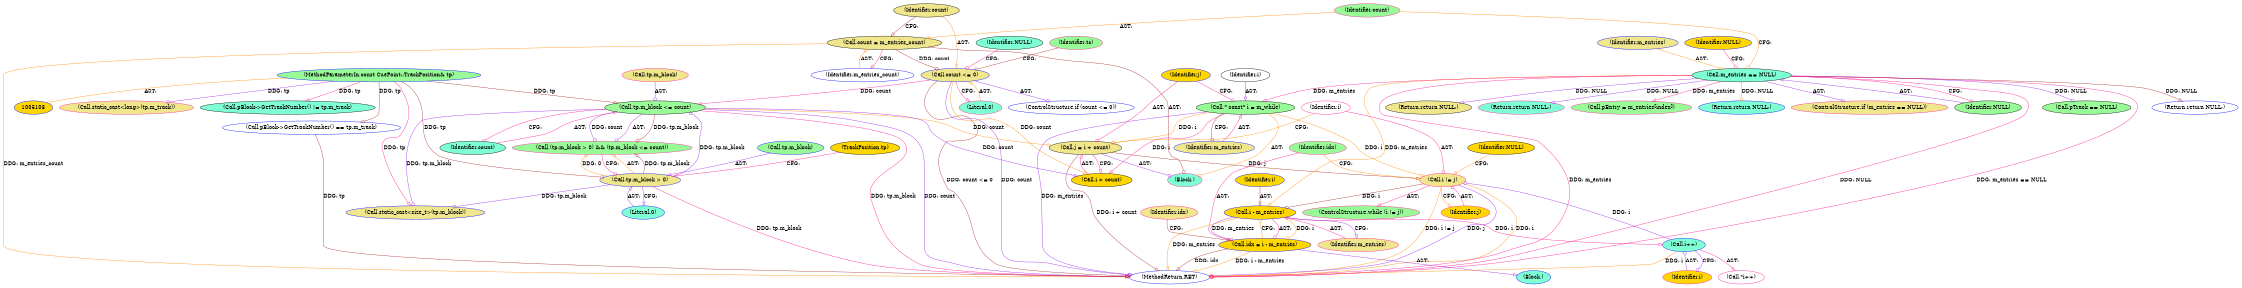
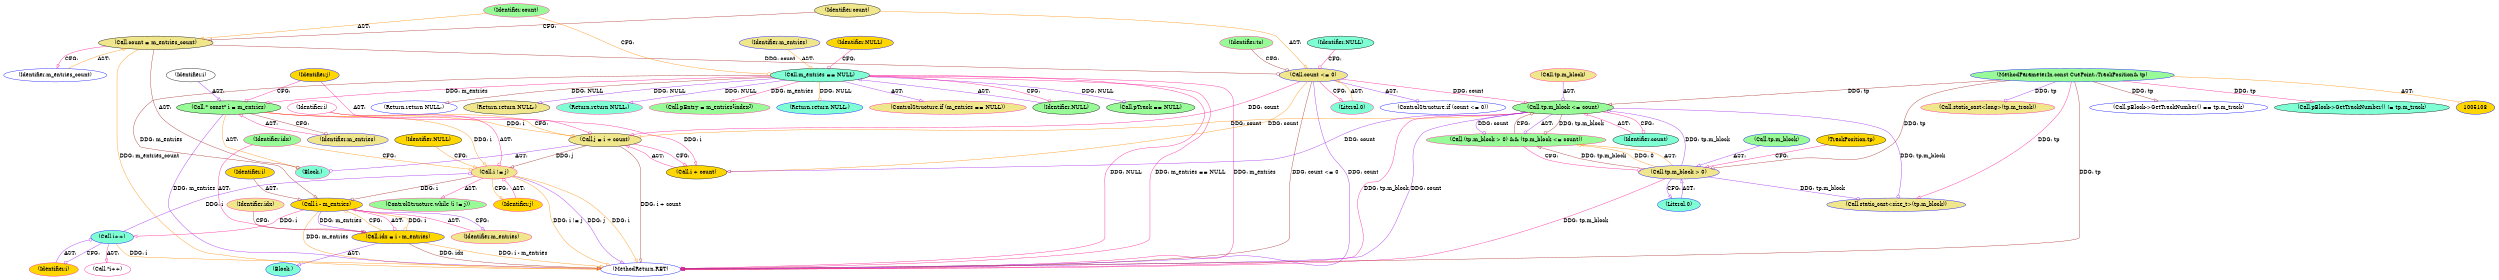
edge "(Call,m_entries == NULL)" -> "(Call,i - m_entries)": color darkorange -> brown
node "(Call,* const* i = m_while)": label "(Call,* const* i = m_while)" -> "(Call,* const* i = m_entries)"
edge "(Call,(tp.m_block > 0) && (tp.m_block <= count))" -> "(Call,tp.m_block <= count)": added, label "CFG:"
edge "(Call,count <= 0)" -> "(Call,j = i + count)": added, label "DDG: count"
edge "(Call,pBlock->GetTrackNumber() == tp.m_track)" -> "(MethodReturn,RET)": now "(MethodParameterIn,const CuePoint::TrackPosition& tp)" -> "(MethodReturn,RET)"
